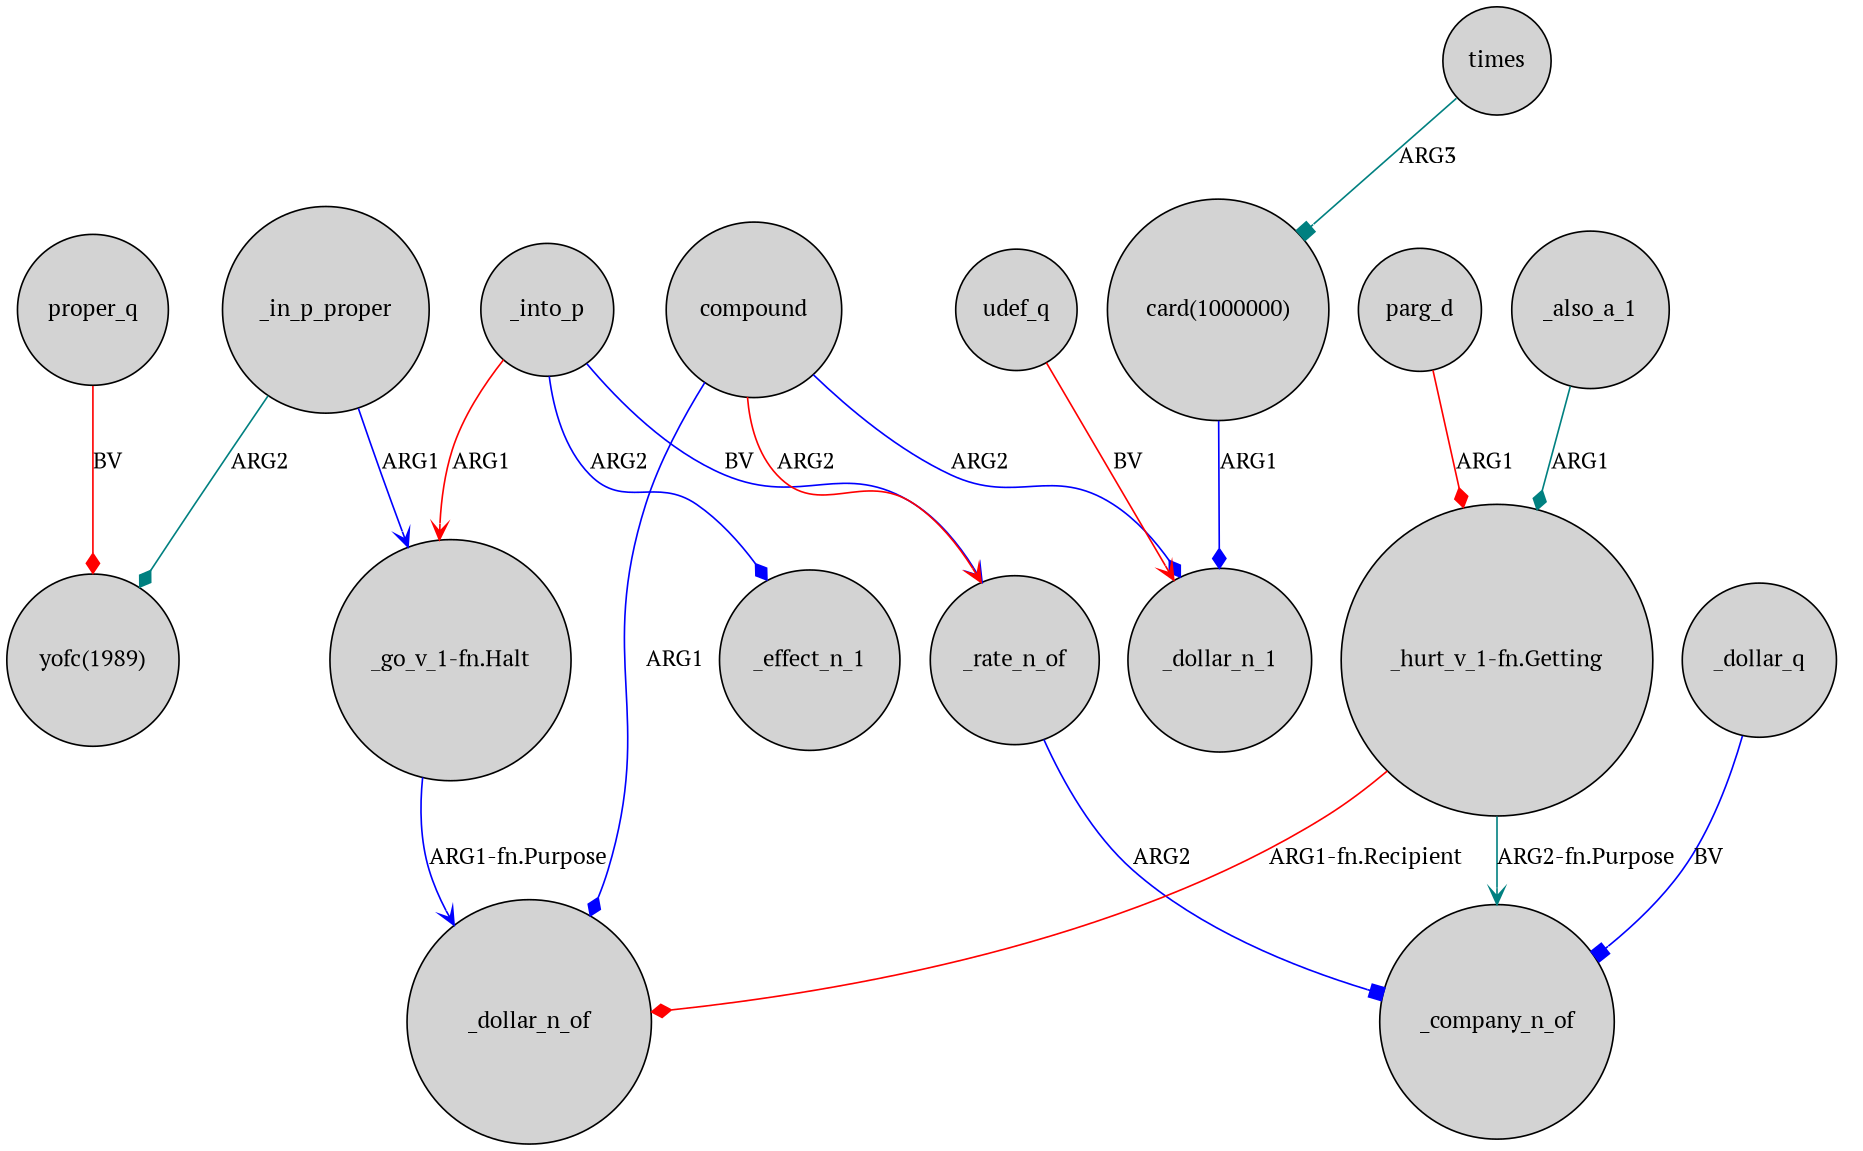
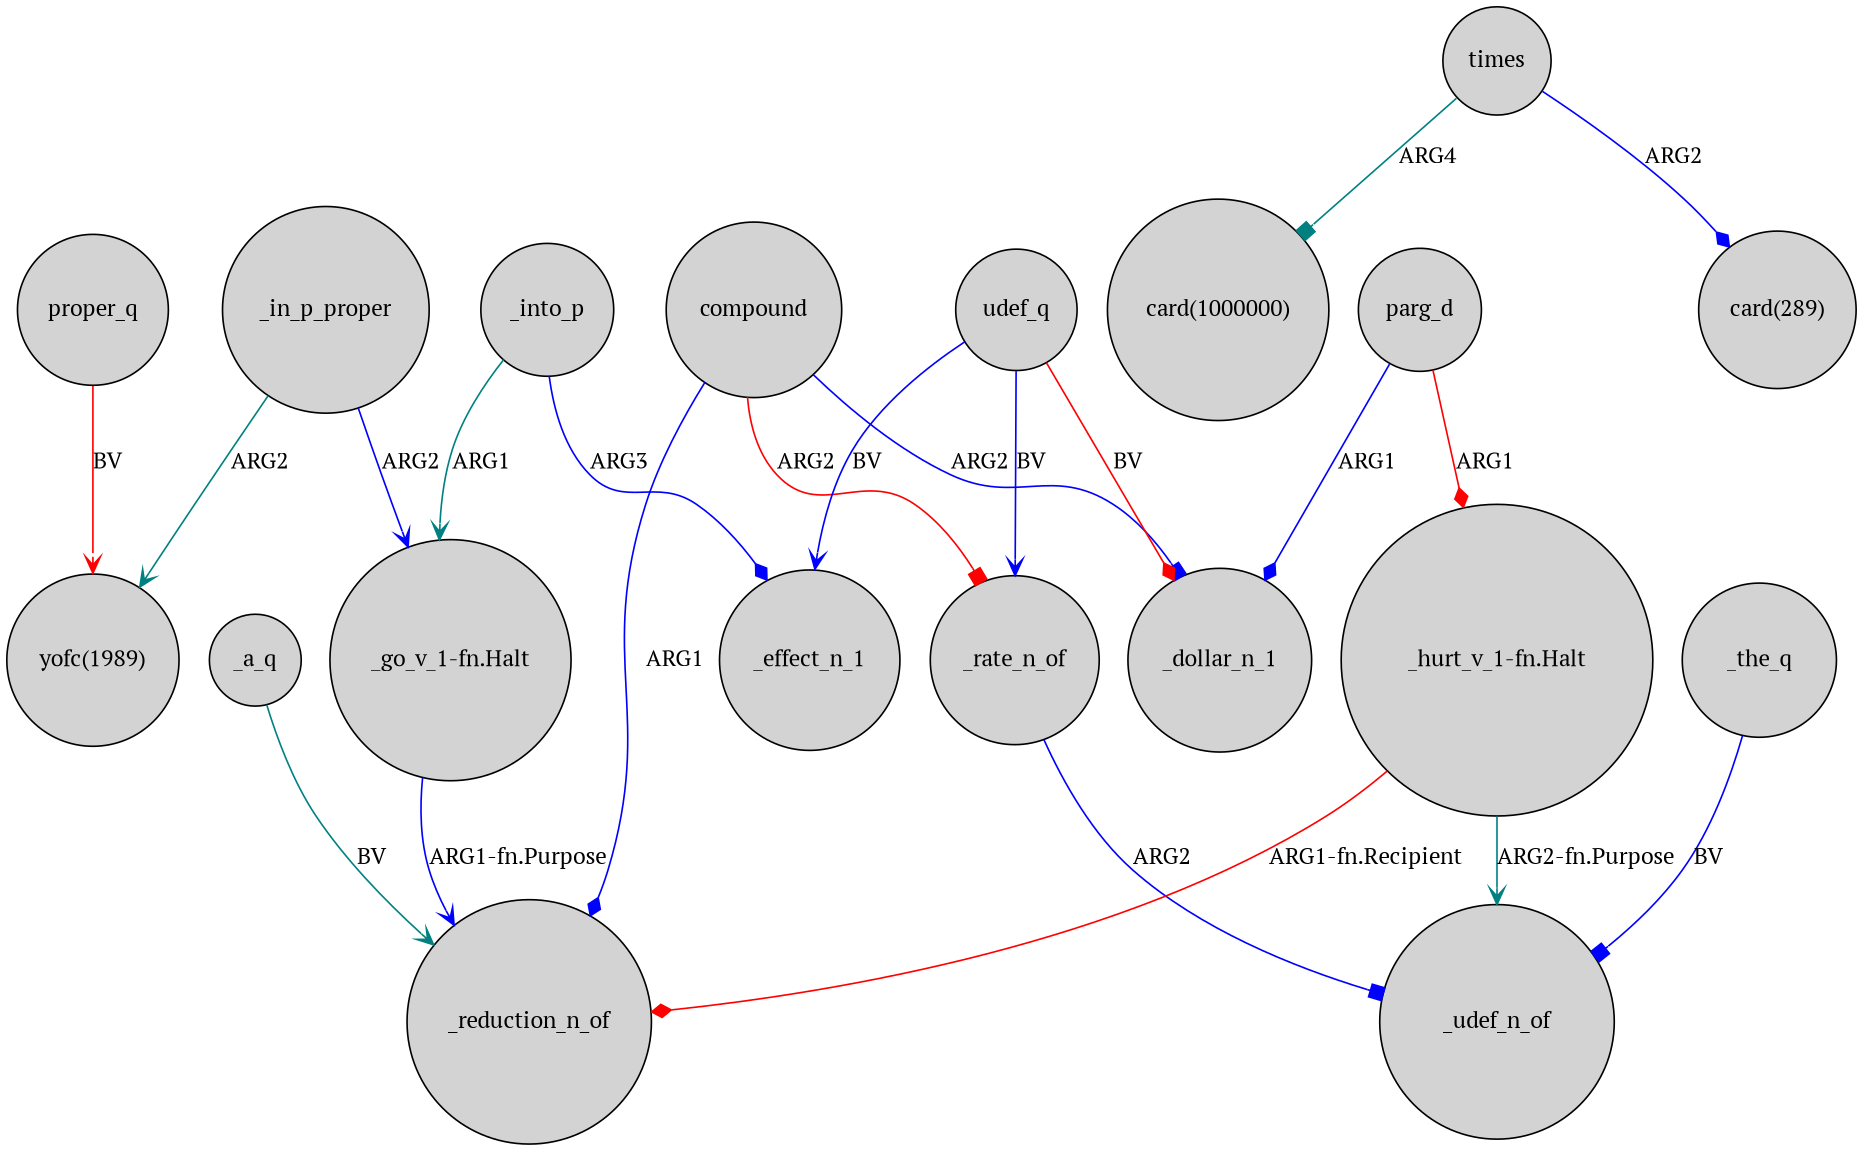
edge "times" -> "card(1000000)": label "ARG3" -> "ARG4"
node "_also_a_1": removed
node "card(289)": added
edge "_into_p" -> "_go_v_1-fn.Halt": color red -> teal
edge "udef_q" -> "_effect_n_1": added, label "BV"
edge "_in_p_proper" -> "_go_v_1-fn.Halt": label "ARG1" -> "ARG2"
edge "_into_p" -> "_effect_n_1": label "ARG2" -> "ARG3"
edge "udef_q" -> "_dollar_n_1": arrowhead vee -> diamond
edge "proper_q" -> "yofc(1989)": arrowhead diamond -> vee
edge "_in_p_proper" -> "yofc(1989)": arrowhead diamond -> vee
edge "card(1000000)" -> "_dollar_n_1": now "parg_d" -> "_dollar_n_1"
edge "compound" -> "_dollar_n_1": arrowhead diamond -> box
edge "_into_p" -> "_rate_n_of": now "udef_q" -> "_rate_n_of"
edge "compound" -> "_rate_n_of": arrowhead vee -> box
node "_a_q": added
node "_hurt_v_1-fn.Getting": label "_hurt_v_1-fn.Getting" -> "_hurt_v_1-fn.Halt"
node "_dollar_q": label "_dollar_q" -> "_the_q"
node "_dollar_n_of": label "_dollar_n_of" -> "_reduction_n_of"
node "_company_n_of": label "_company_n_of" -> "_udef_n_of"
